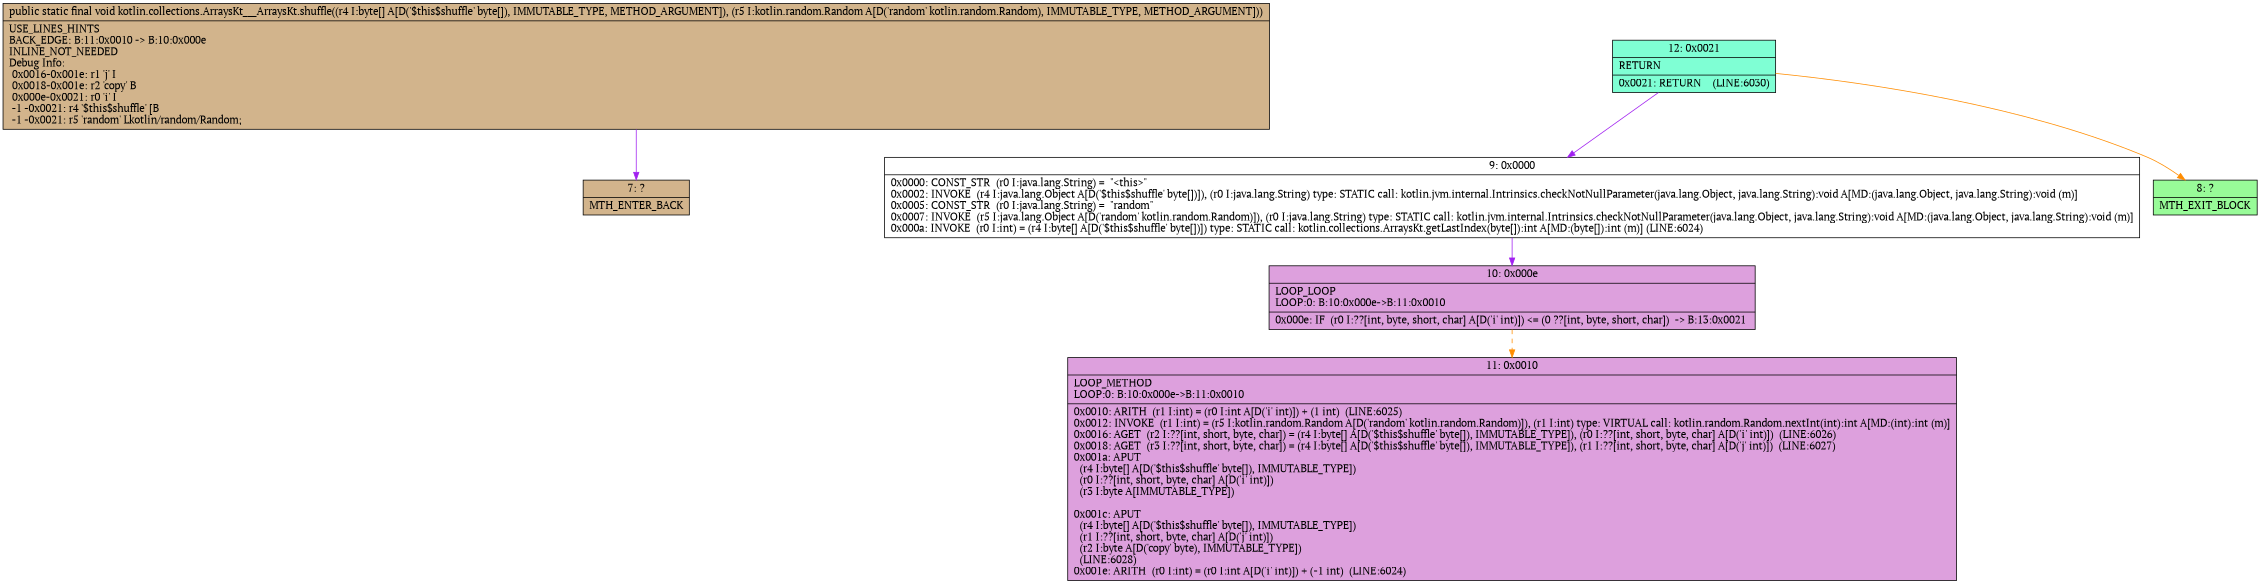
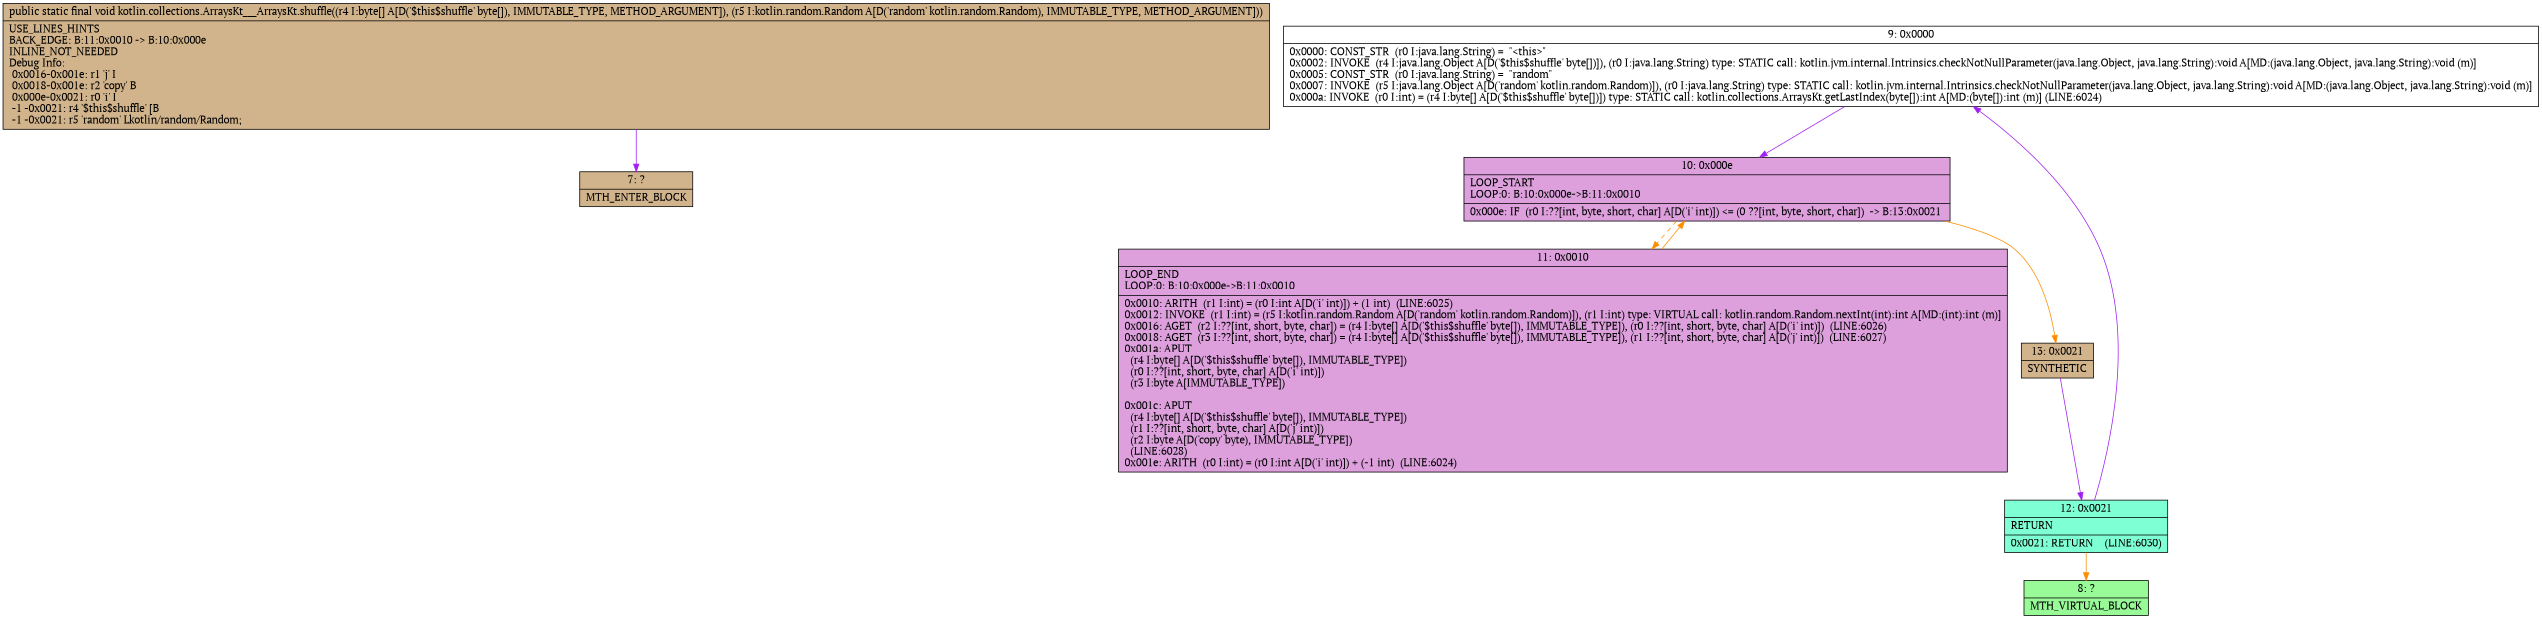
node "7: ?": text "MTH_ENTER_BACK" -> "MTH_ENTER_BLOCK"
node "8: ?": text "MTH_EXIT_BLOCK" -> "MTH_VIRTUAL_BLOCK"
edge "11: 0x0010" -> "10: 0x000e": added
node "10: 0x000e": text "LOOP_LOOP" -> "LOOP_START"
node "13: 0x0021": added
node "11: 0x0010": text "LOOP_METHOD" -> "LOOP_END"
